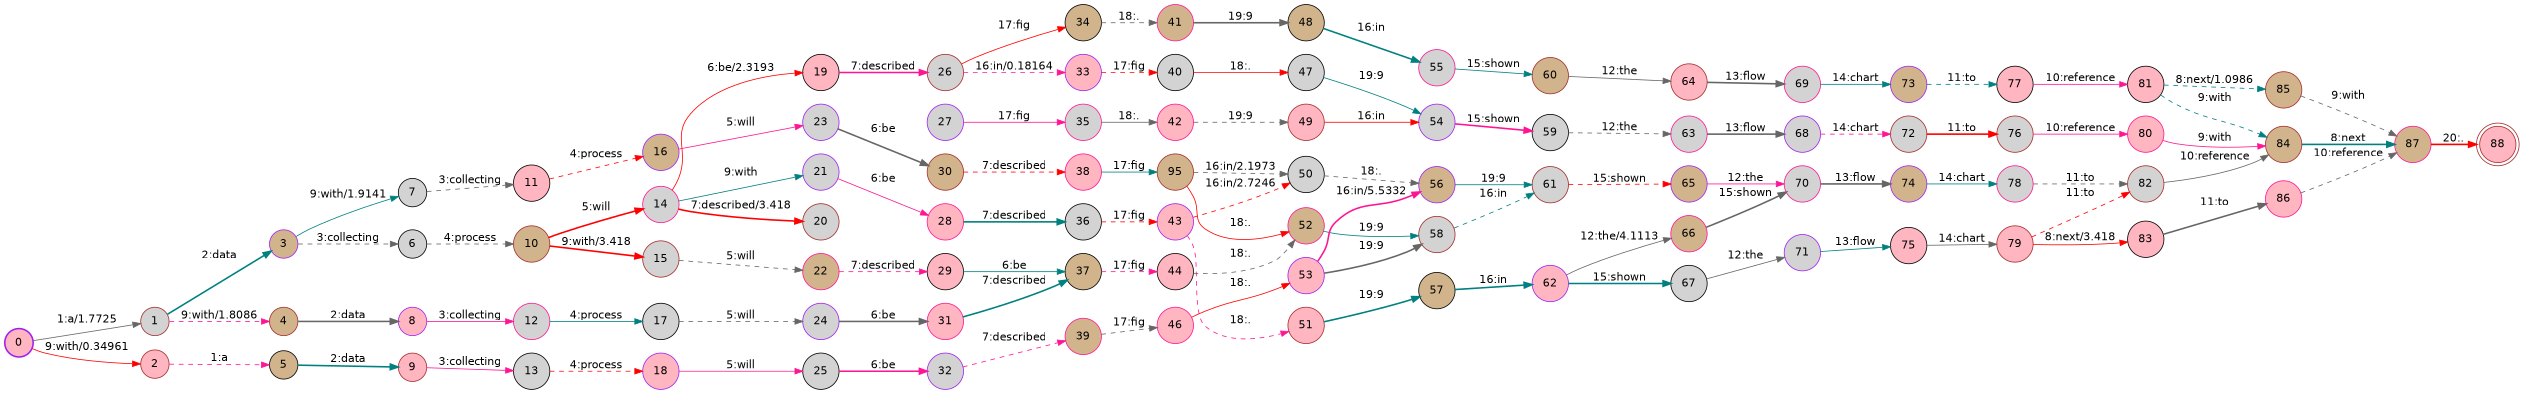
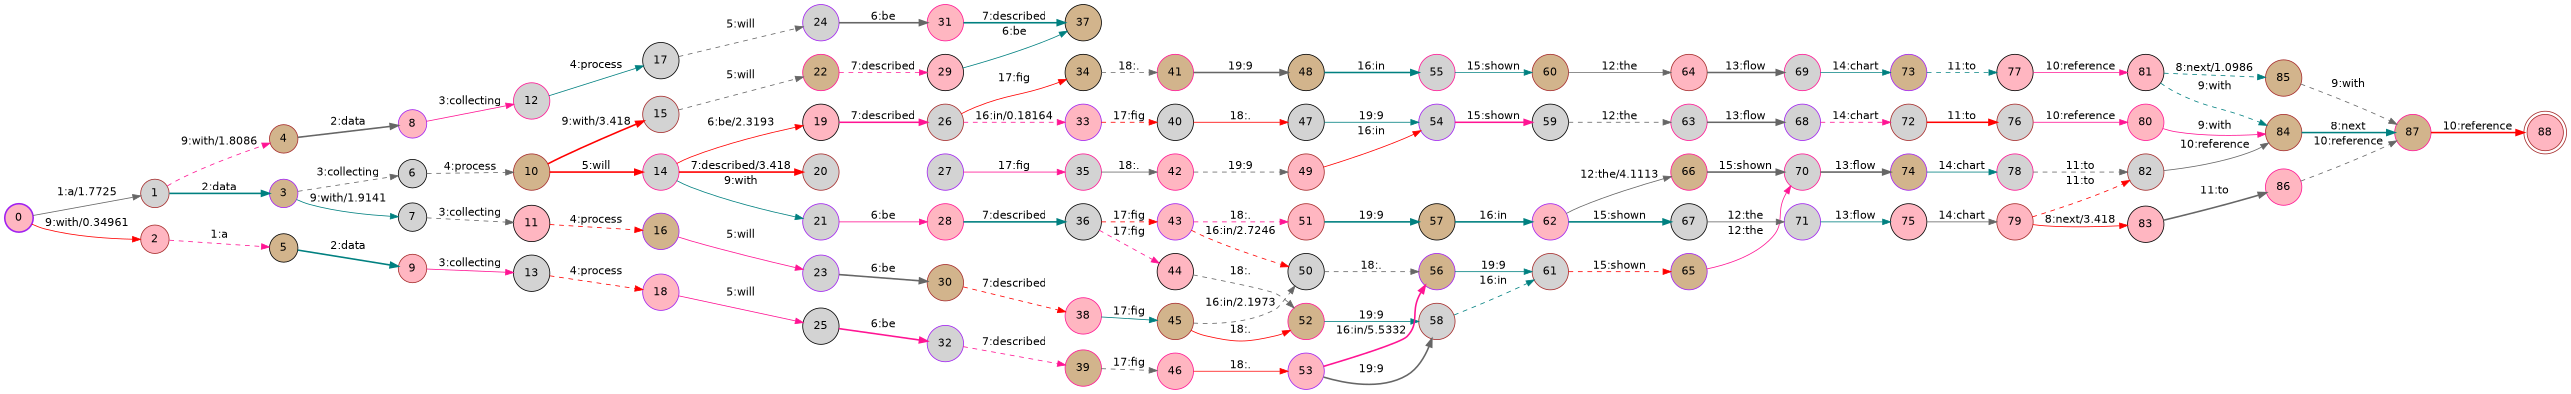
edge "87" -> "88": label "20:." -> "10:reference"
node "95": label "95" -> "45"
edge "37" -> "44": now "36" -> "44"
